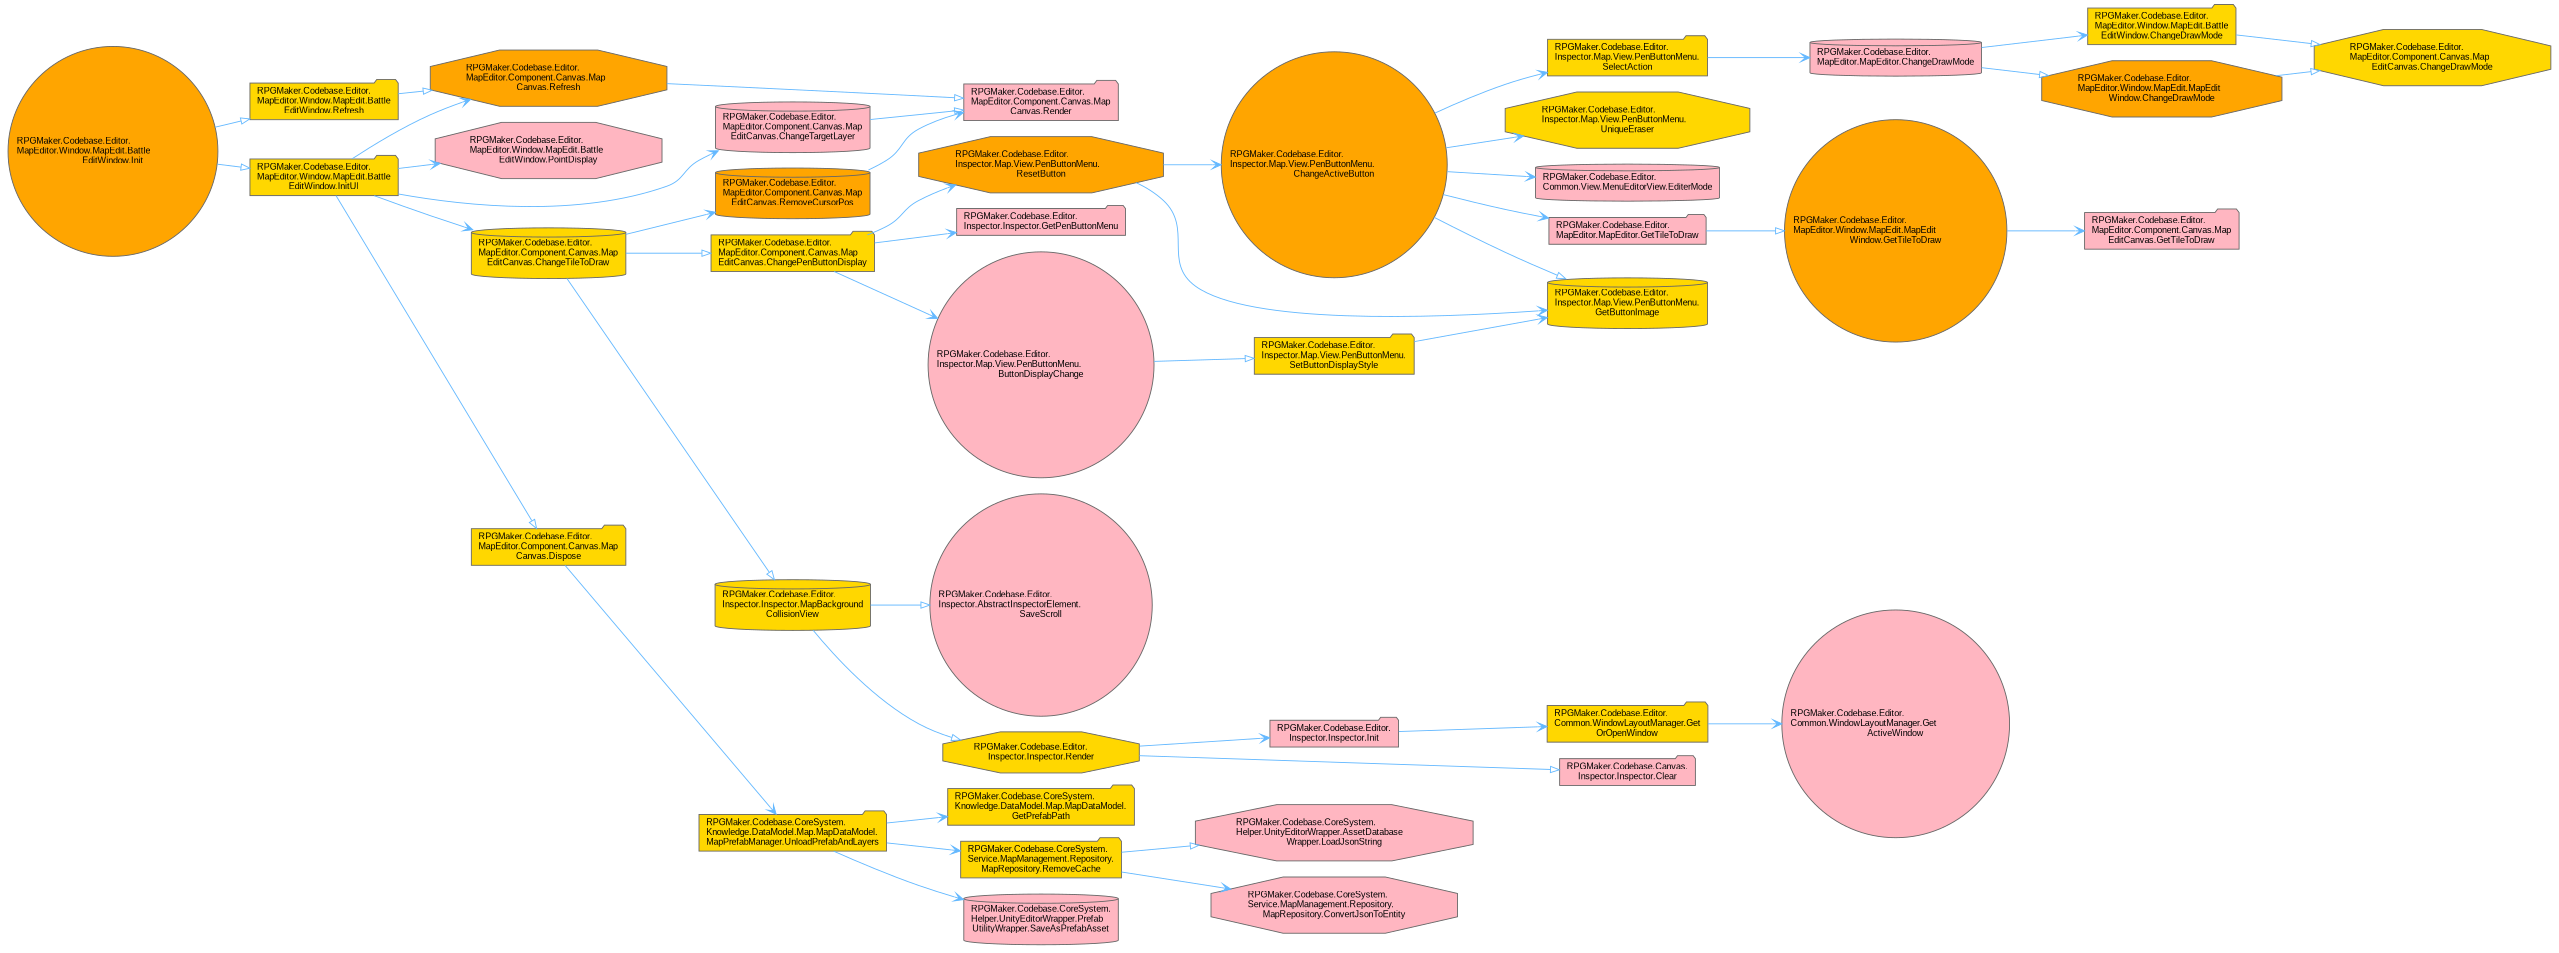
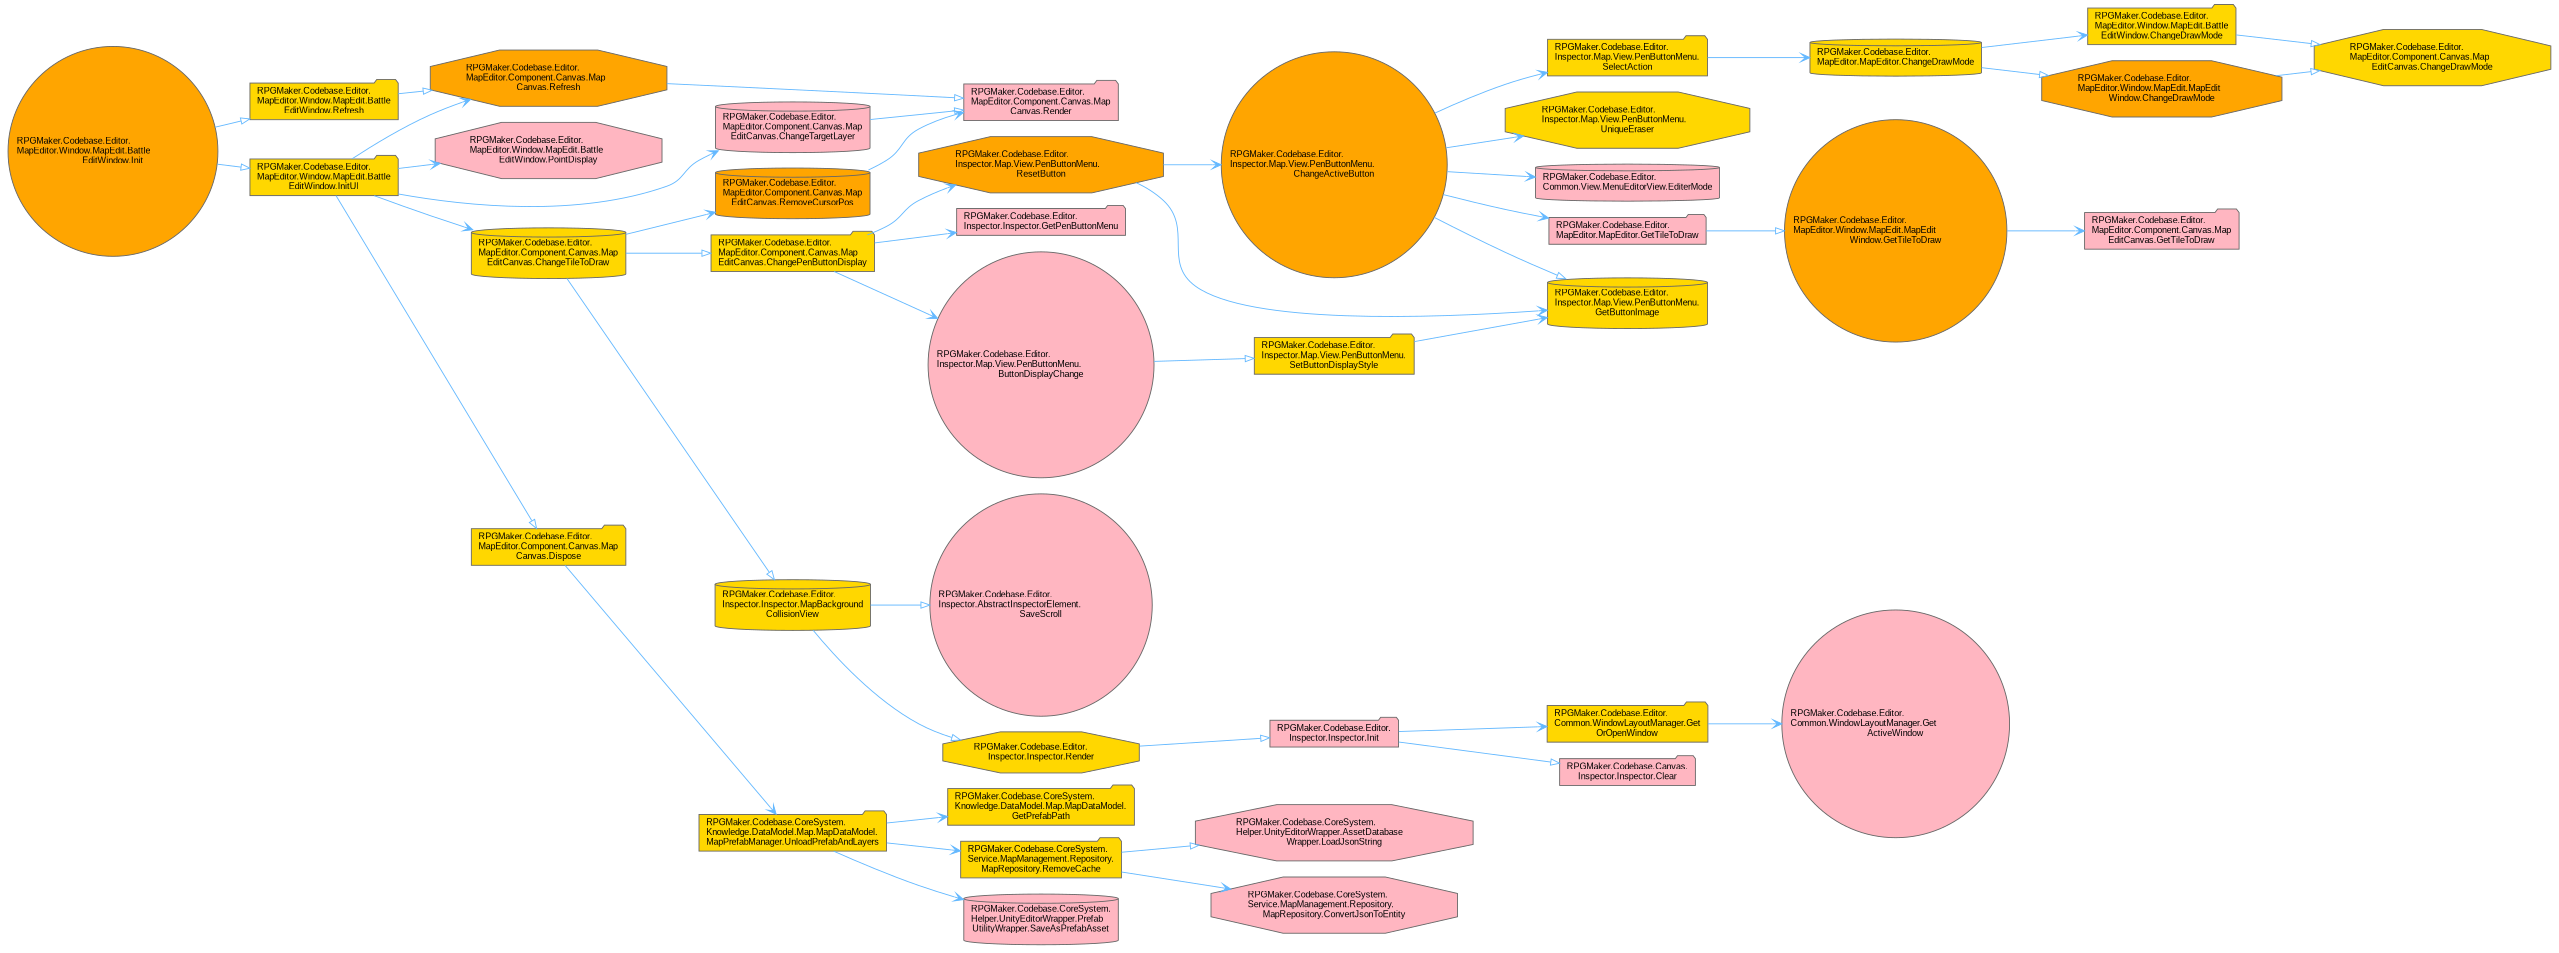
node "RPGMaker.Codebase.Editor. MapEditor.MapEditor.ChangeDrawMode": fillcolor lightpink -> gold
edge "RPGMaker.Codebase.Editor. Inspector.Inspector.Render" -> "RPGMaker.Codebase.Editor. Inspector.Inspector.Init": arrowhead vee -> onormal
edge "RPGMaker.Codebase.Editor. Inspector.Inspector.Render" -> "RPGMaker.Codebase.Canvas. Inspector.Inspector.Clear": now "RPGMaker.Codebase.Editor. Inspector.Inspector.Init" -> "RPGMaker.Codebase.Canvas. Inspector.Inspector.Clear"
